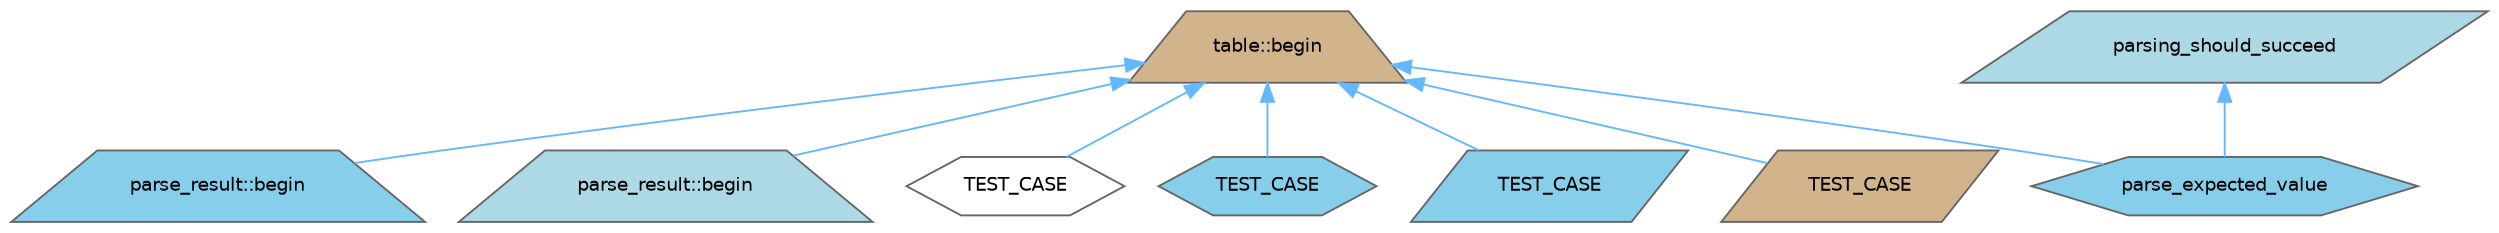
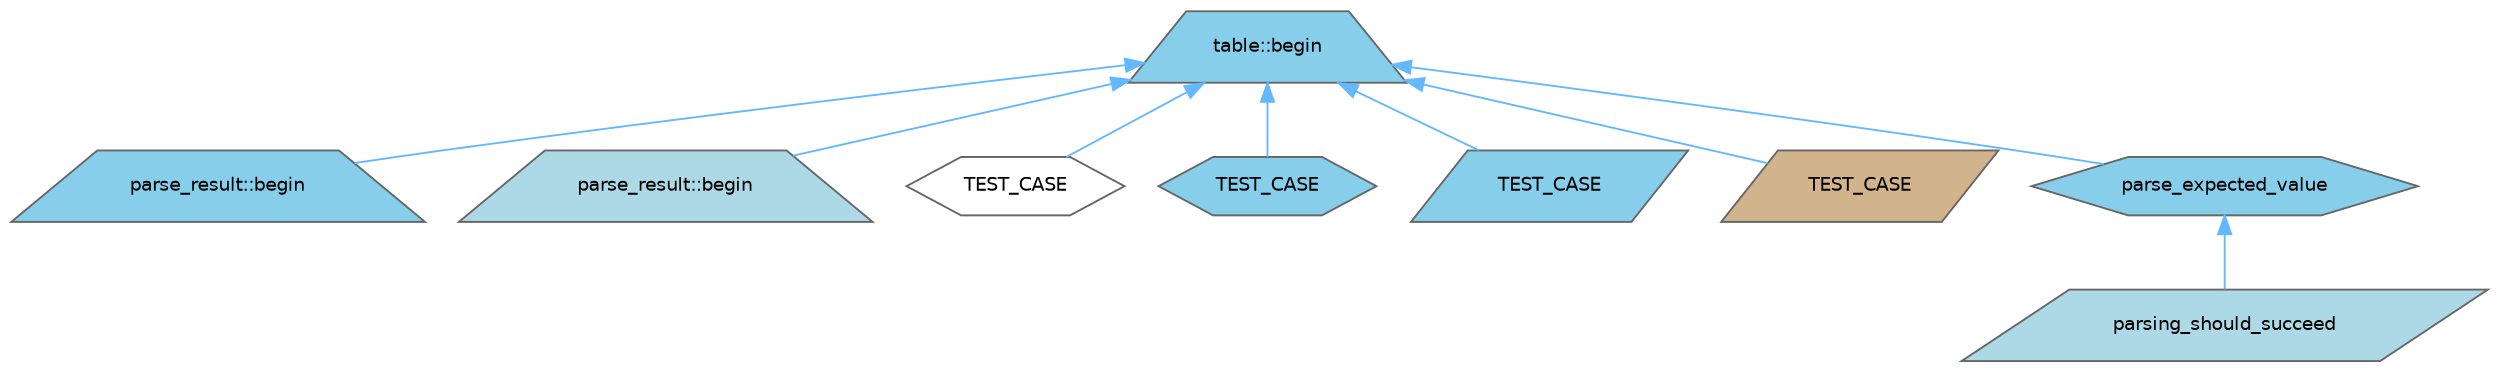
node "table::begin": fillcolor tan -> skyblue
edge "parse_expected_value" -> "parsing_should_succeed": reversed
